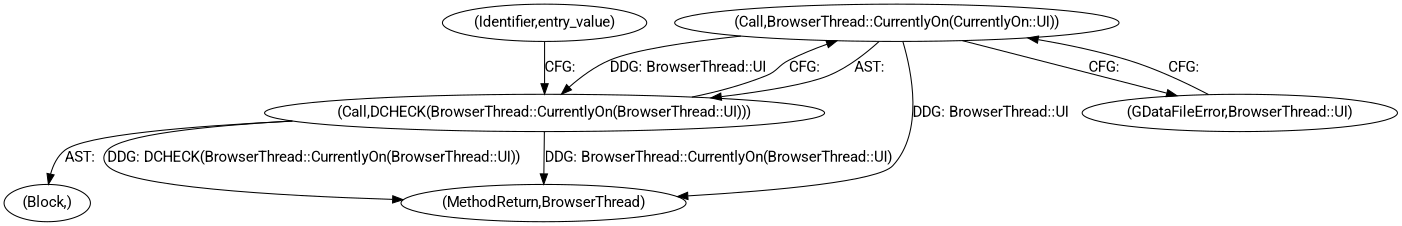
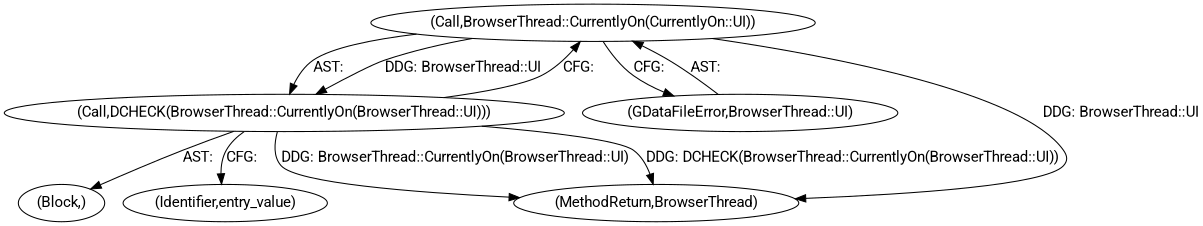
edge "(Identifier,entry_value)" -> "(Call,DCHECK(BrowserThread::CurrentlyOn(BrowserThread::UI)))": reversed
edge "(GDataFileError,BrowserThread::UI)" -> "(Call,BrowserThread::CurrentlyOn(CurrentlyOn::UI))": label "CFG: " -> "AST: "
